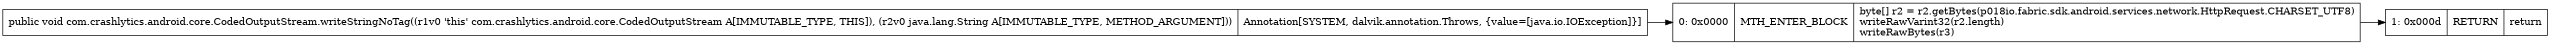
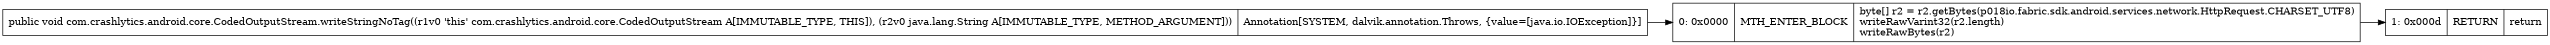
node "0: 0x0000": text "writeRawBytes(r3)" -> "writeRawBytes(r2)"
